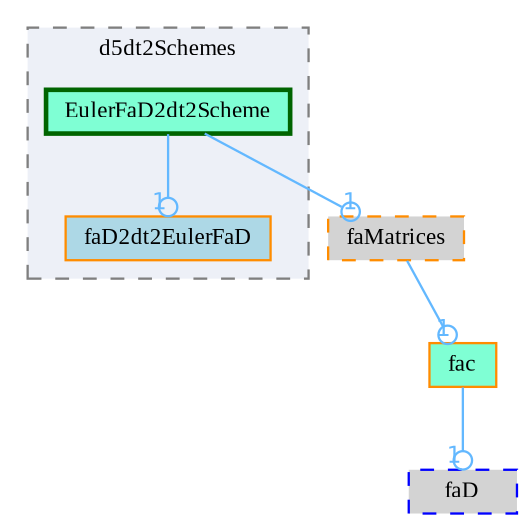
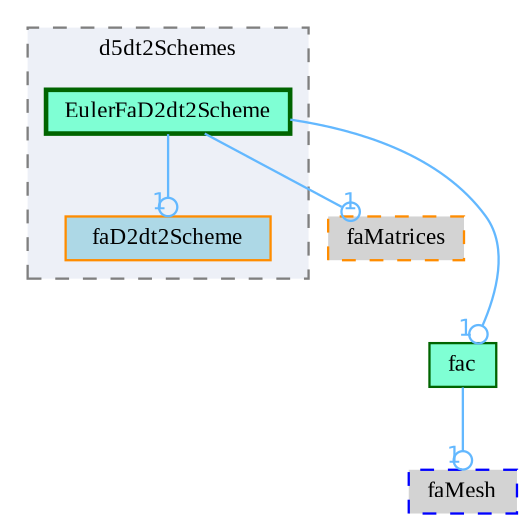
node "faD2dt2EulerFaD": label "faD2dt2EulerFaD" -> "faD2dt2Scheme"
edge "faMatrices" -> "fac": now "EulerFaD2dt2Scheme" -> "fac"
node "fac": color darkorange -> darkgreen
node "faD": label "faD" -> "faMesh"
